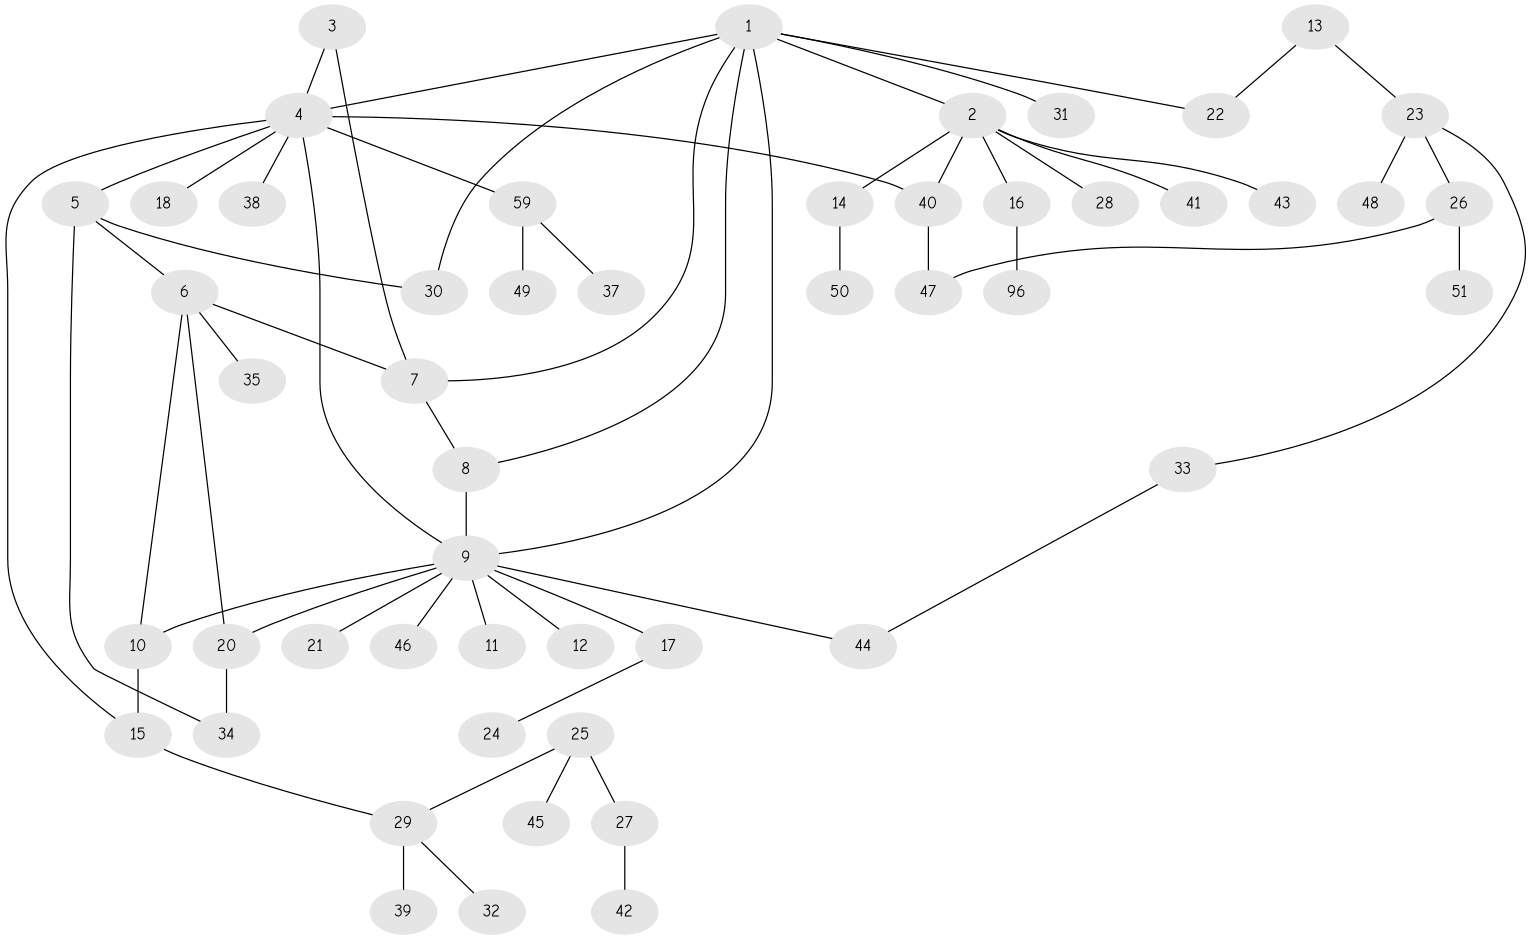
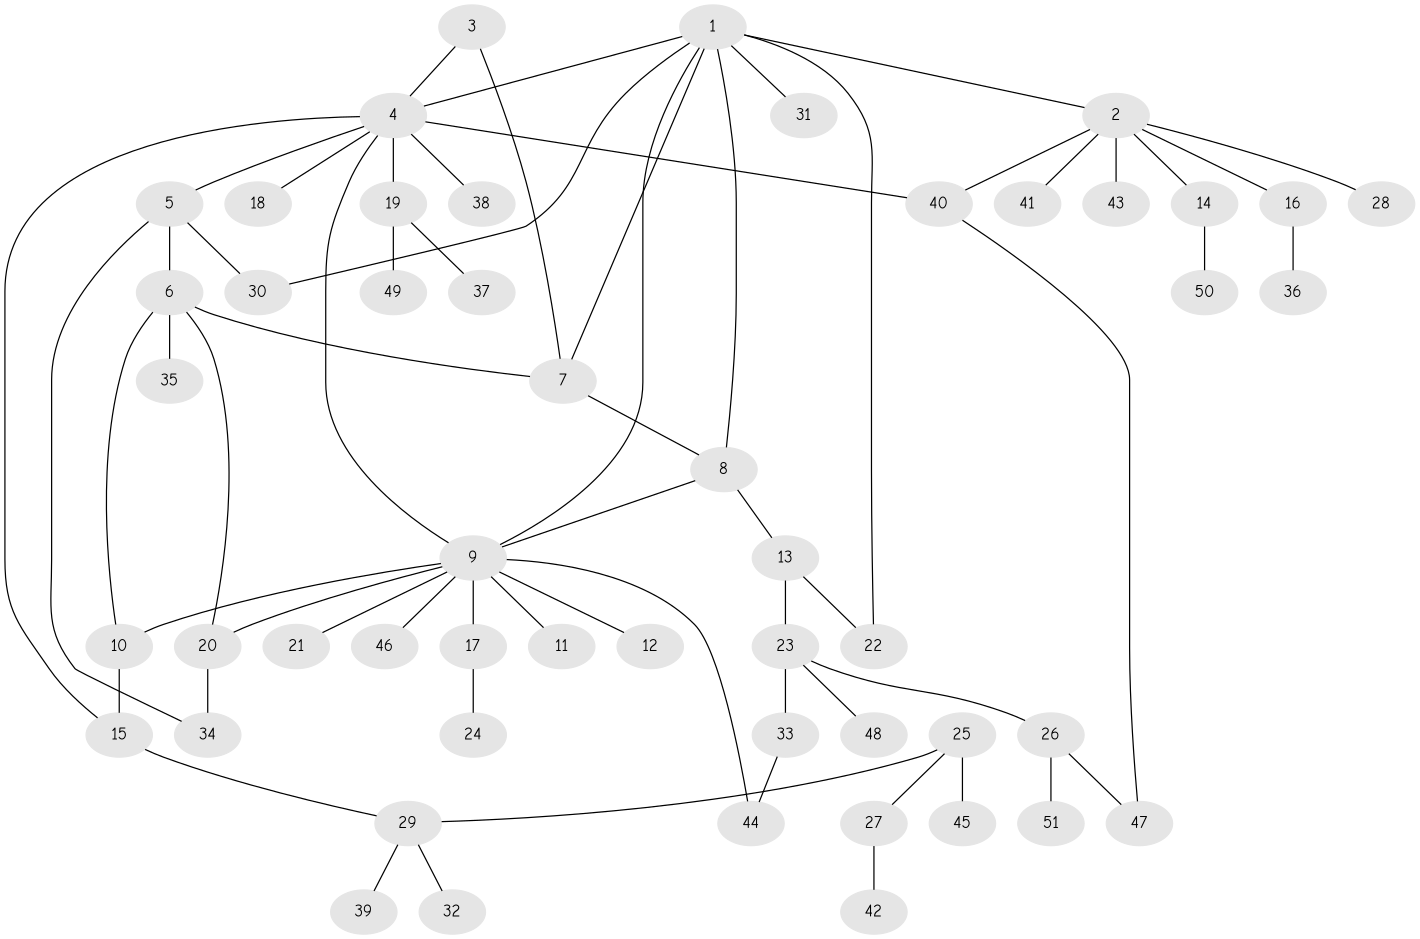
node "59": label "59" -> "19"
node "96": label "96" -> "36"
edge "8" -- "13": added
